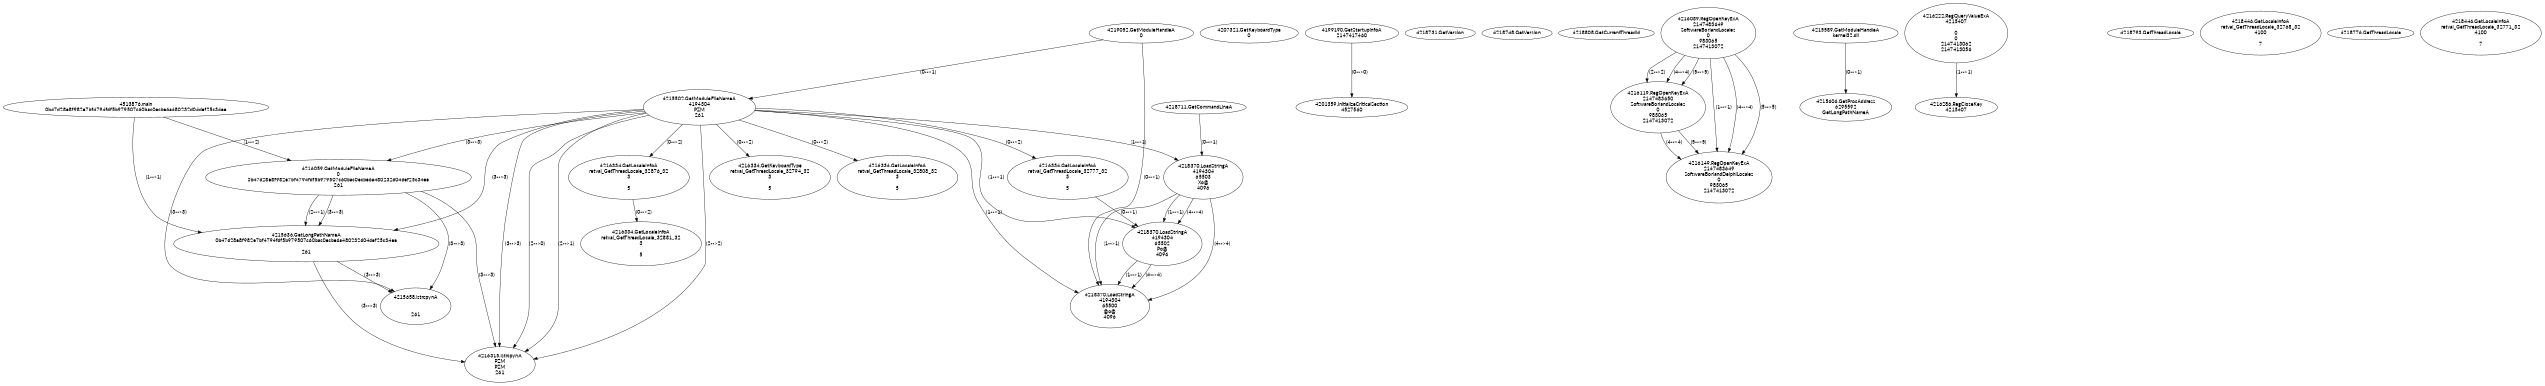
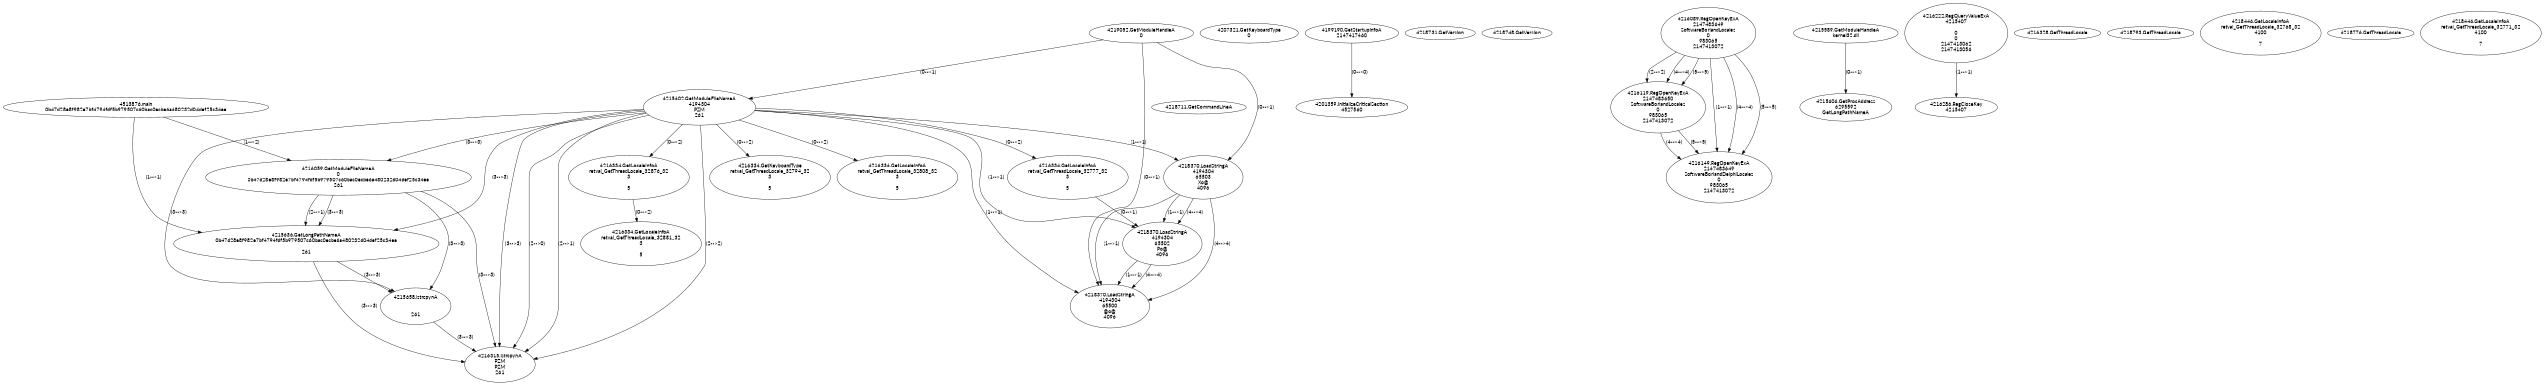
node "4218808.GetCurrentThreadId": removed
node "4216328.GetThreadLocale": added
node "4215502.GetModuleFileNameA 4194304 PZM 261": label "4215502.GetModuleFileNameA 4194304 PZM 261" -> "4215402.GetModuleFileNameA 4194304 PZM 261"
edge "4218711.GetCommandLineA" -> "4218370.LoadStringA 4194304 65503 Xo@ 4096": now "4219052.GetModuleHandleA 0" -> "4218370.LoadStringA 4194304 65503 Xo@ 4096"
edge "4215658.lstrcpynA 261" -> "4216315.lstrcpynA PZM PZM 261": added, label "(3-->3)"
